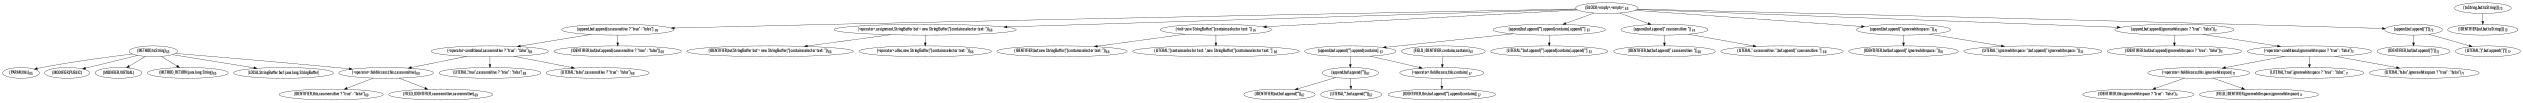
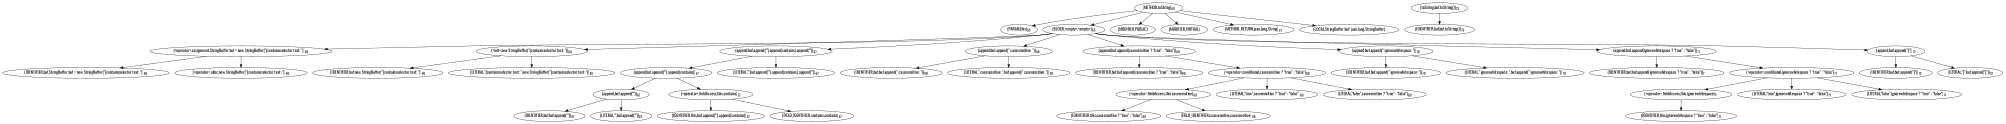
edge "(METHOD,toString)" -> "(<operator>.fieldAccess,this.casesensitive)": now "(METHOD,toString)" -> "(BLOCK,<empty>,<empty>)"
edge "(FIELD_IDENTIFIER,contains,contains)" -> "(<operator>.fieldAccess,this.contains)": reversed
node "(FIELD_IDENTIFIER,ignorewhitespace,ignorewhitespace)": removed
